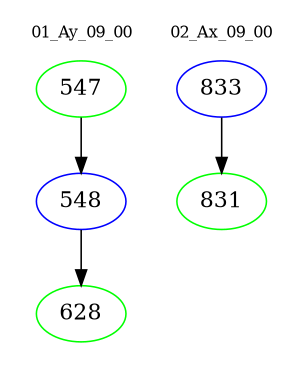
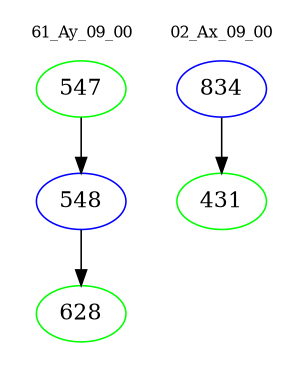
cluster "01_Ay_09_00": label "01_Ay_09_00" -> "61_Ay_09_00"
node "833": label "833" -> "834"
node "831": label "831" -> "431"
